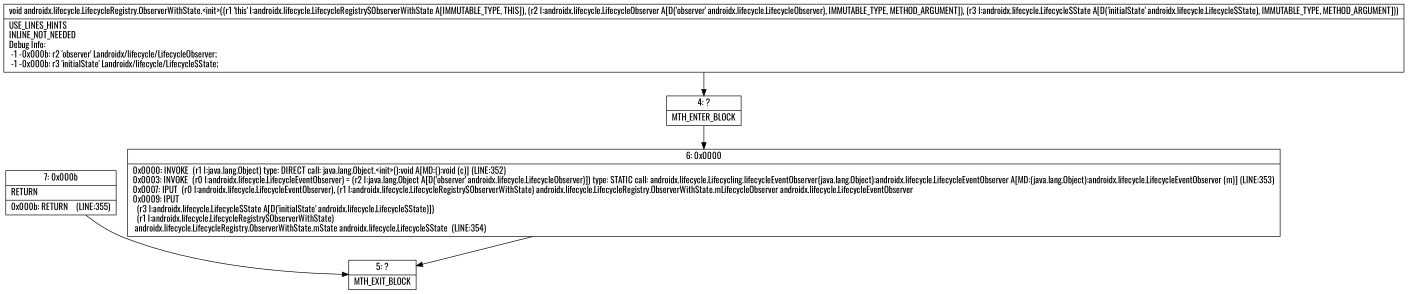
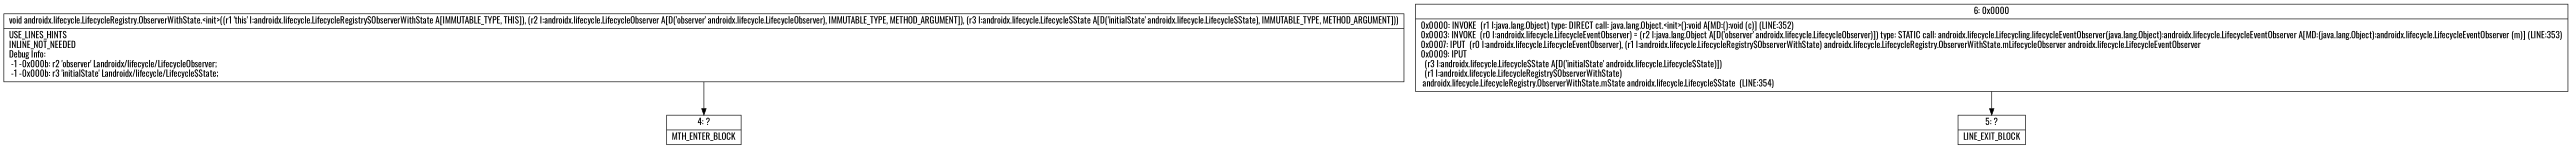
edge "4: ?" -> "6: 0x0000": removed
node "7: 0x000b": removed
node "5: ?": text "MTH_EXIT_BLOCK" -> "LINE_EXIT_BLOCK"
